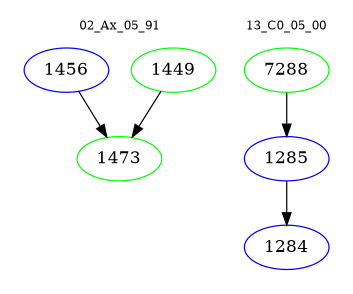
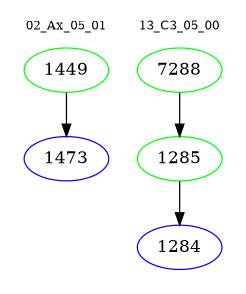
cluster "02_Ax_05_91": label "02_Ax_05_91" -> "02_Ax_05_01"
cluster "13_C0_05_00": label "13_C0_05_00" -> "13_C3_05_00"
node "1456": removed
node "1473": color green -> blue
node "1285": color blue -> green
